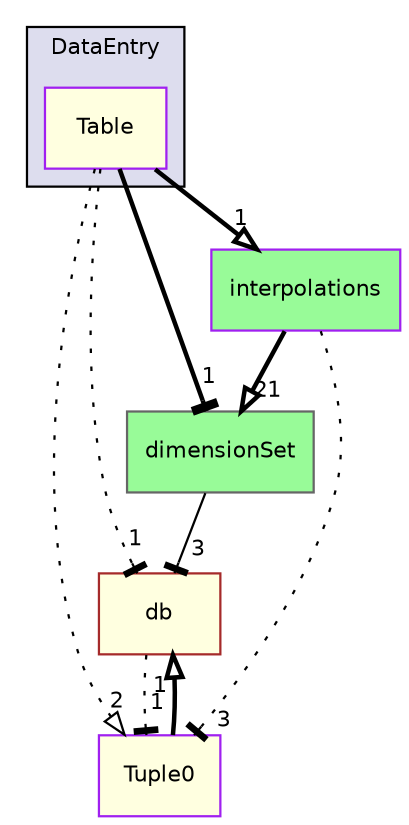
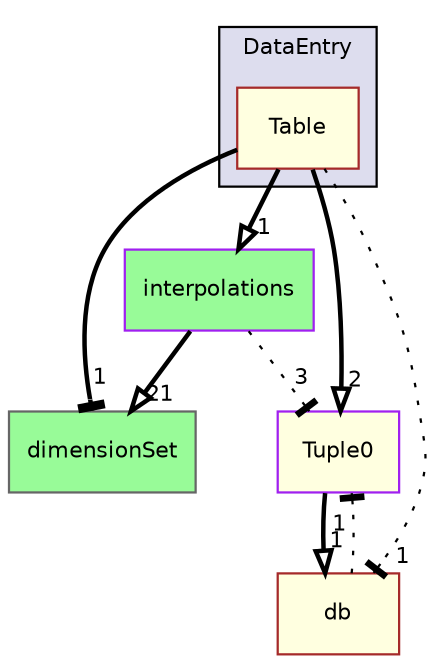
node "Table": color purple -> brown
edge "Table" -> "Tuple0": style dotted -> bold
edge "dimensionSet" -> "db": removed
